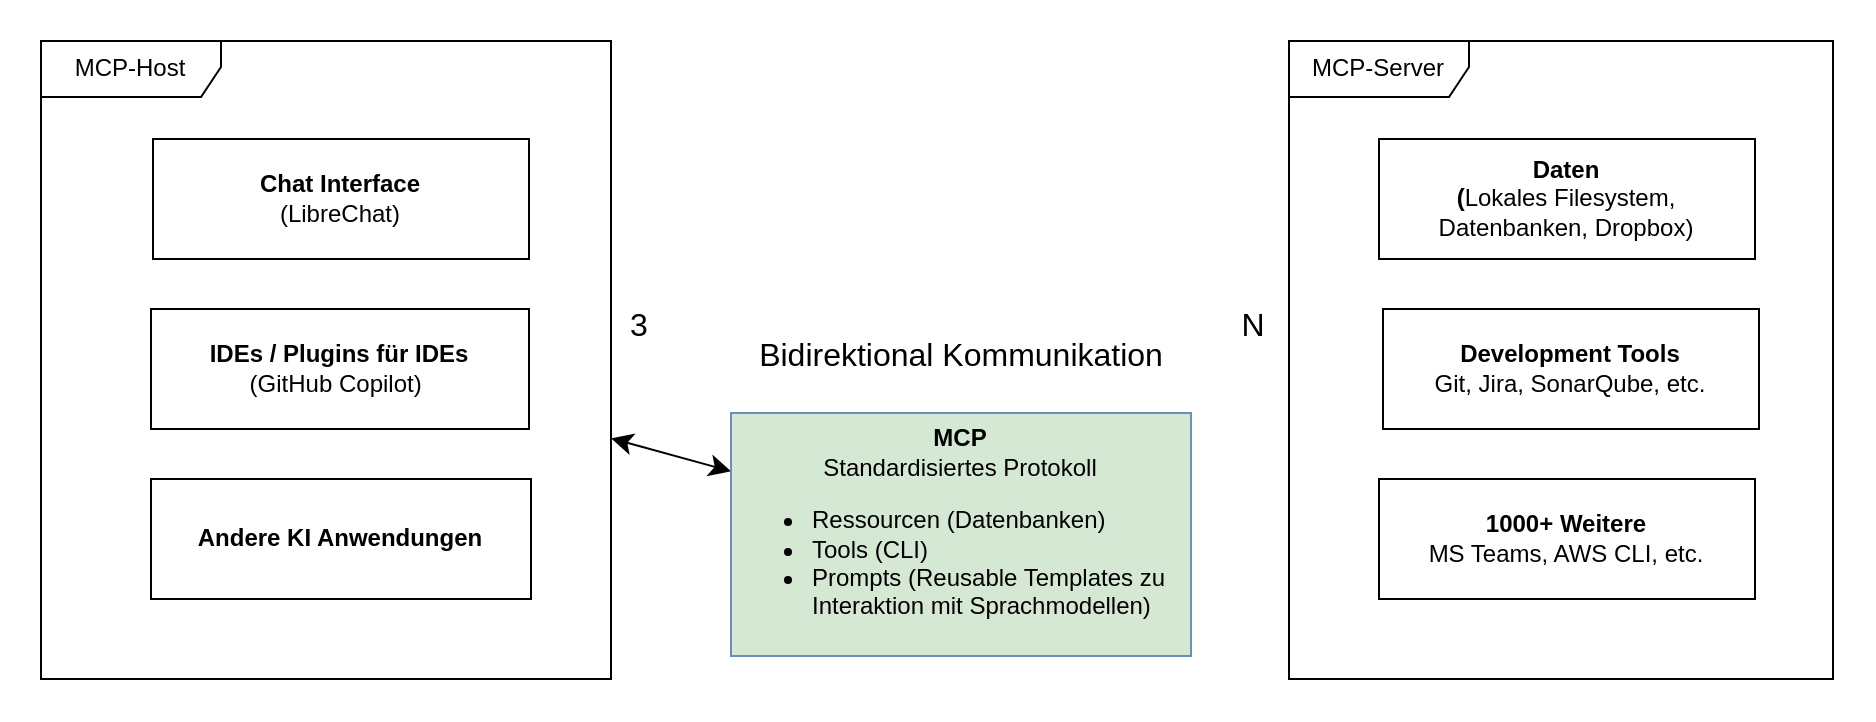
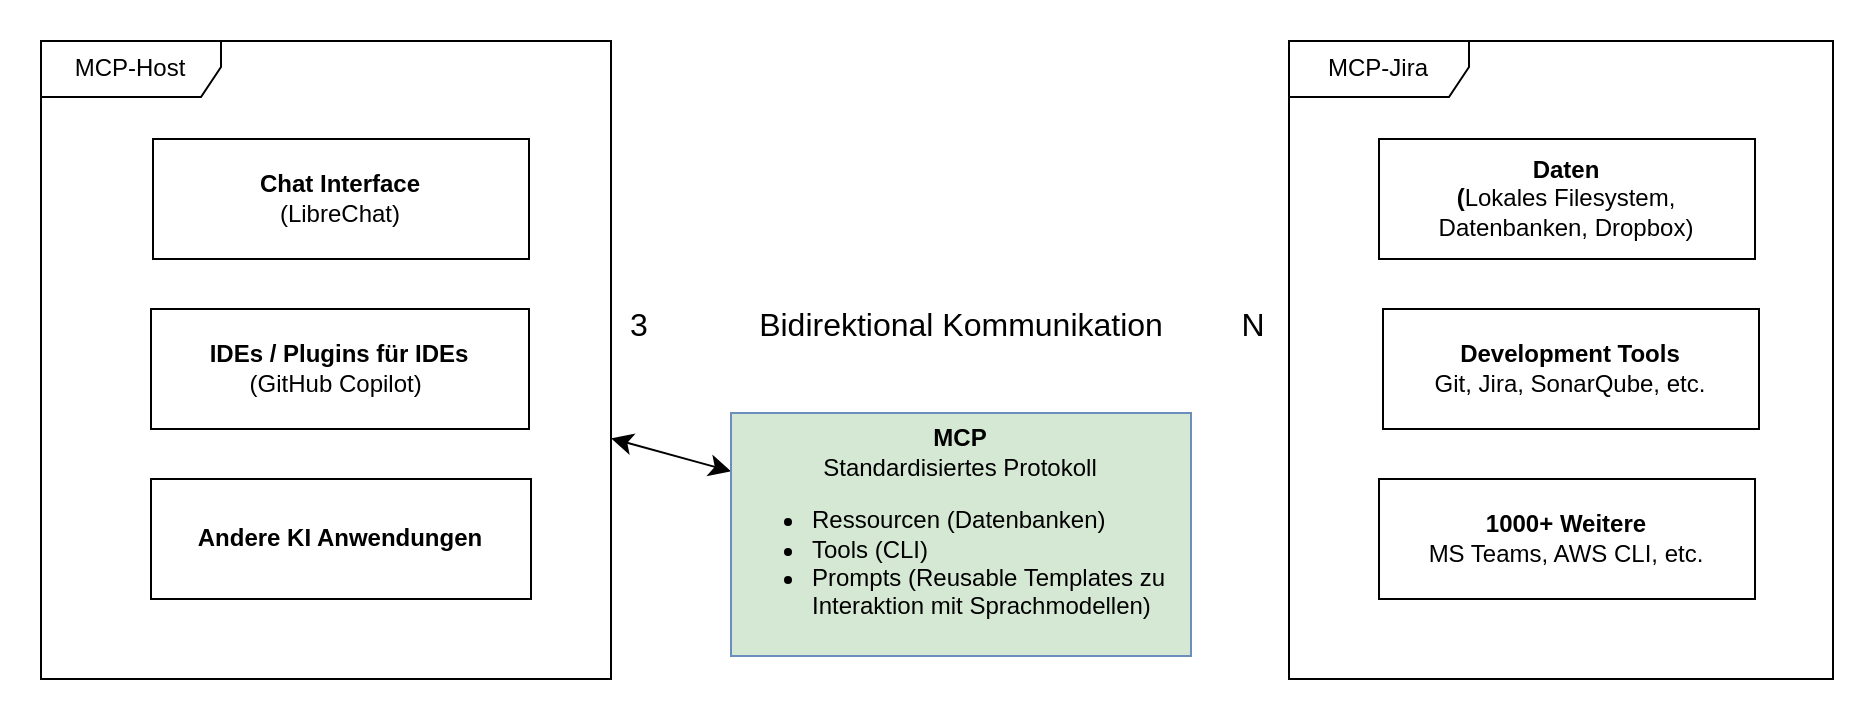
node "MCP-Server": label "MCP-Server" -> "MCP-Jira"
node "Bidirektional Kommunikation": moved (961, 354) -> (961, 324)
